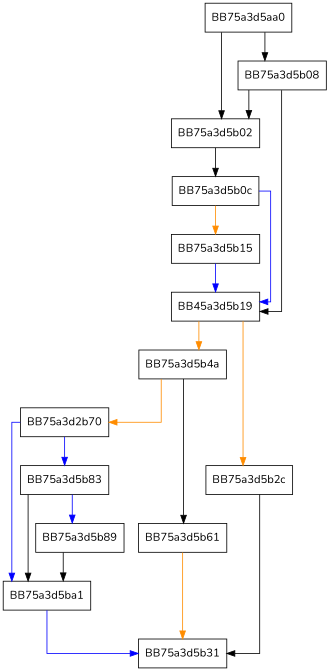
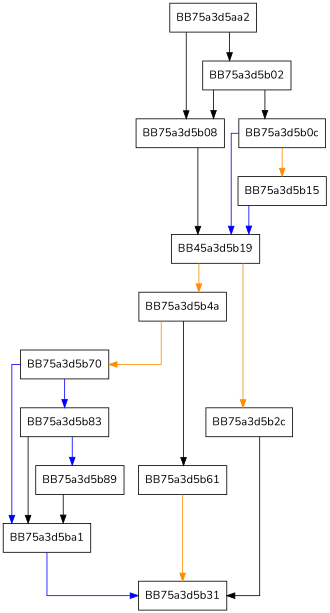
node "BB75a3d5aa0": label "BB75a3d5aa0" -> "BB75a3d5aa2"
edge "BB75a3d5b08" -> "BB75a3d5b02": reversed
node "BB75a3d2b70": label "BB75a3d2b70" -> "BB75a3d5b70"
